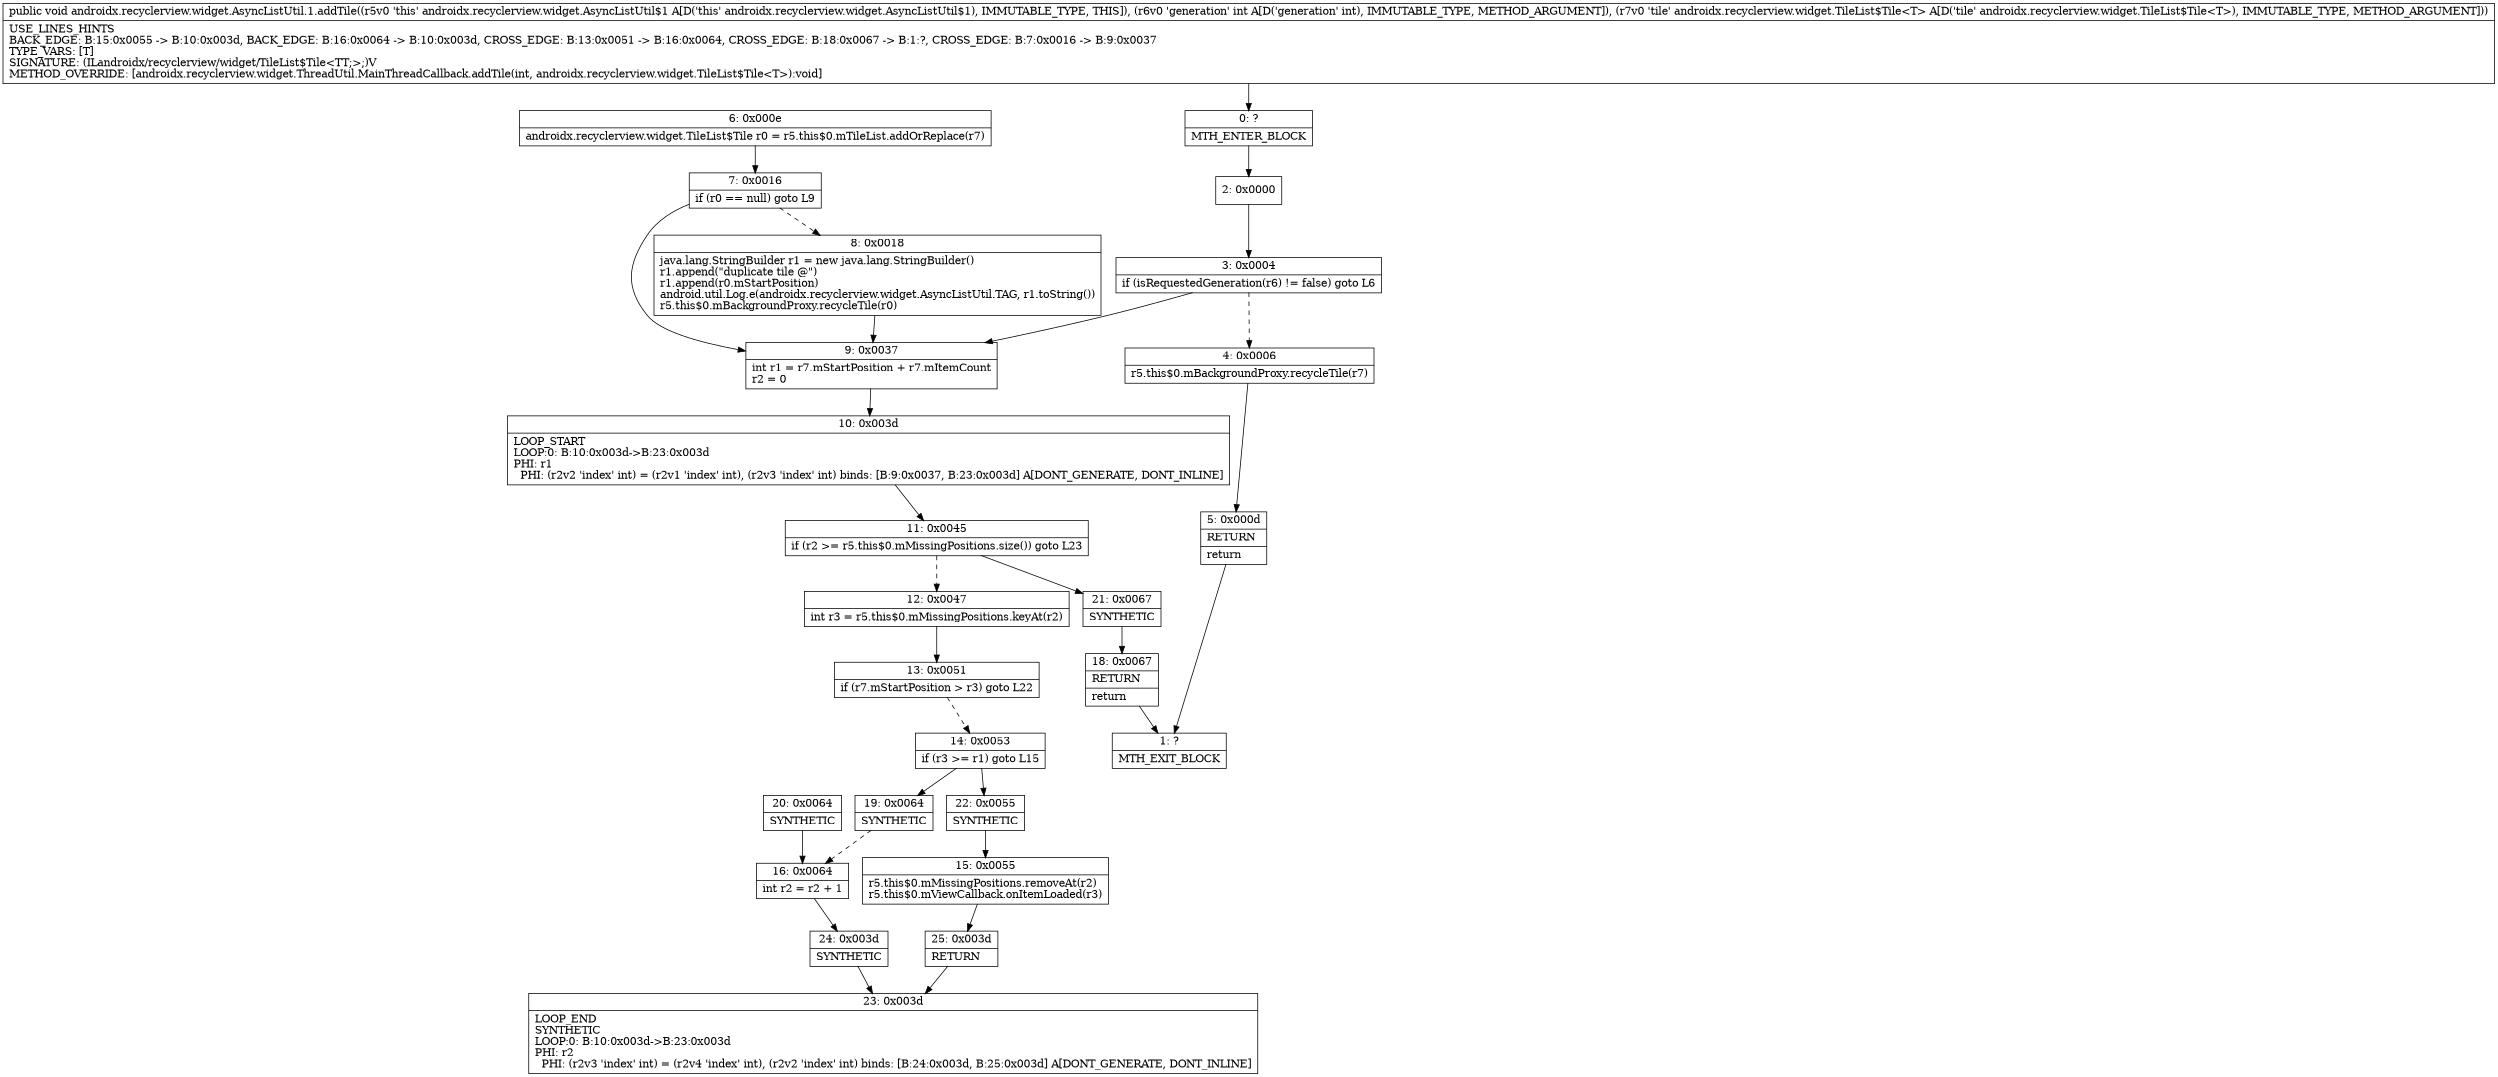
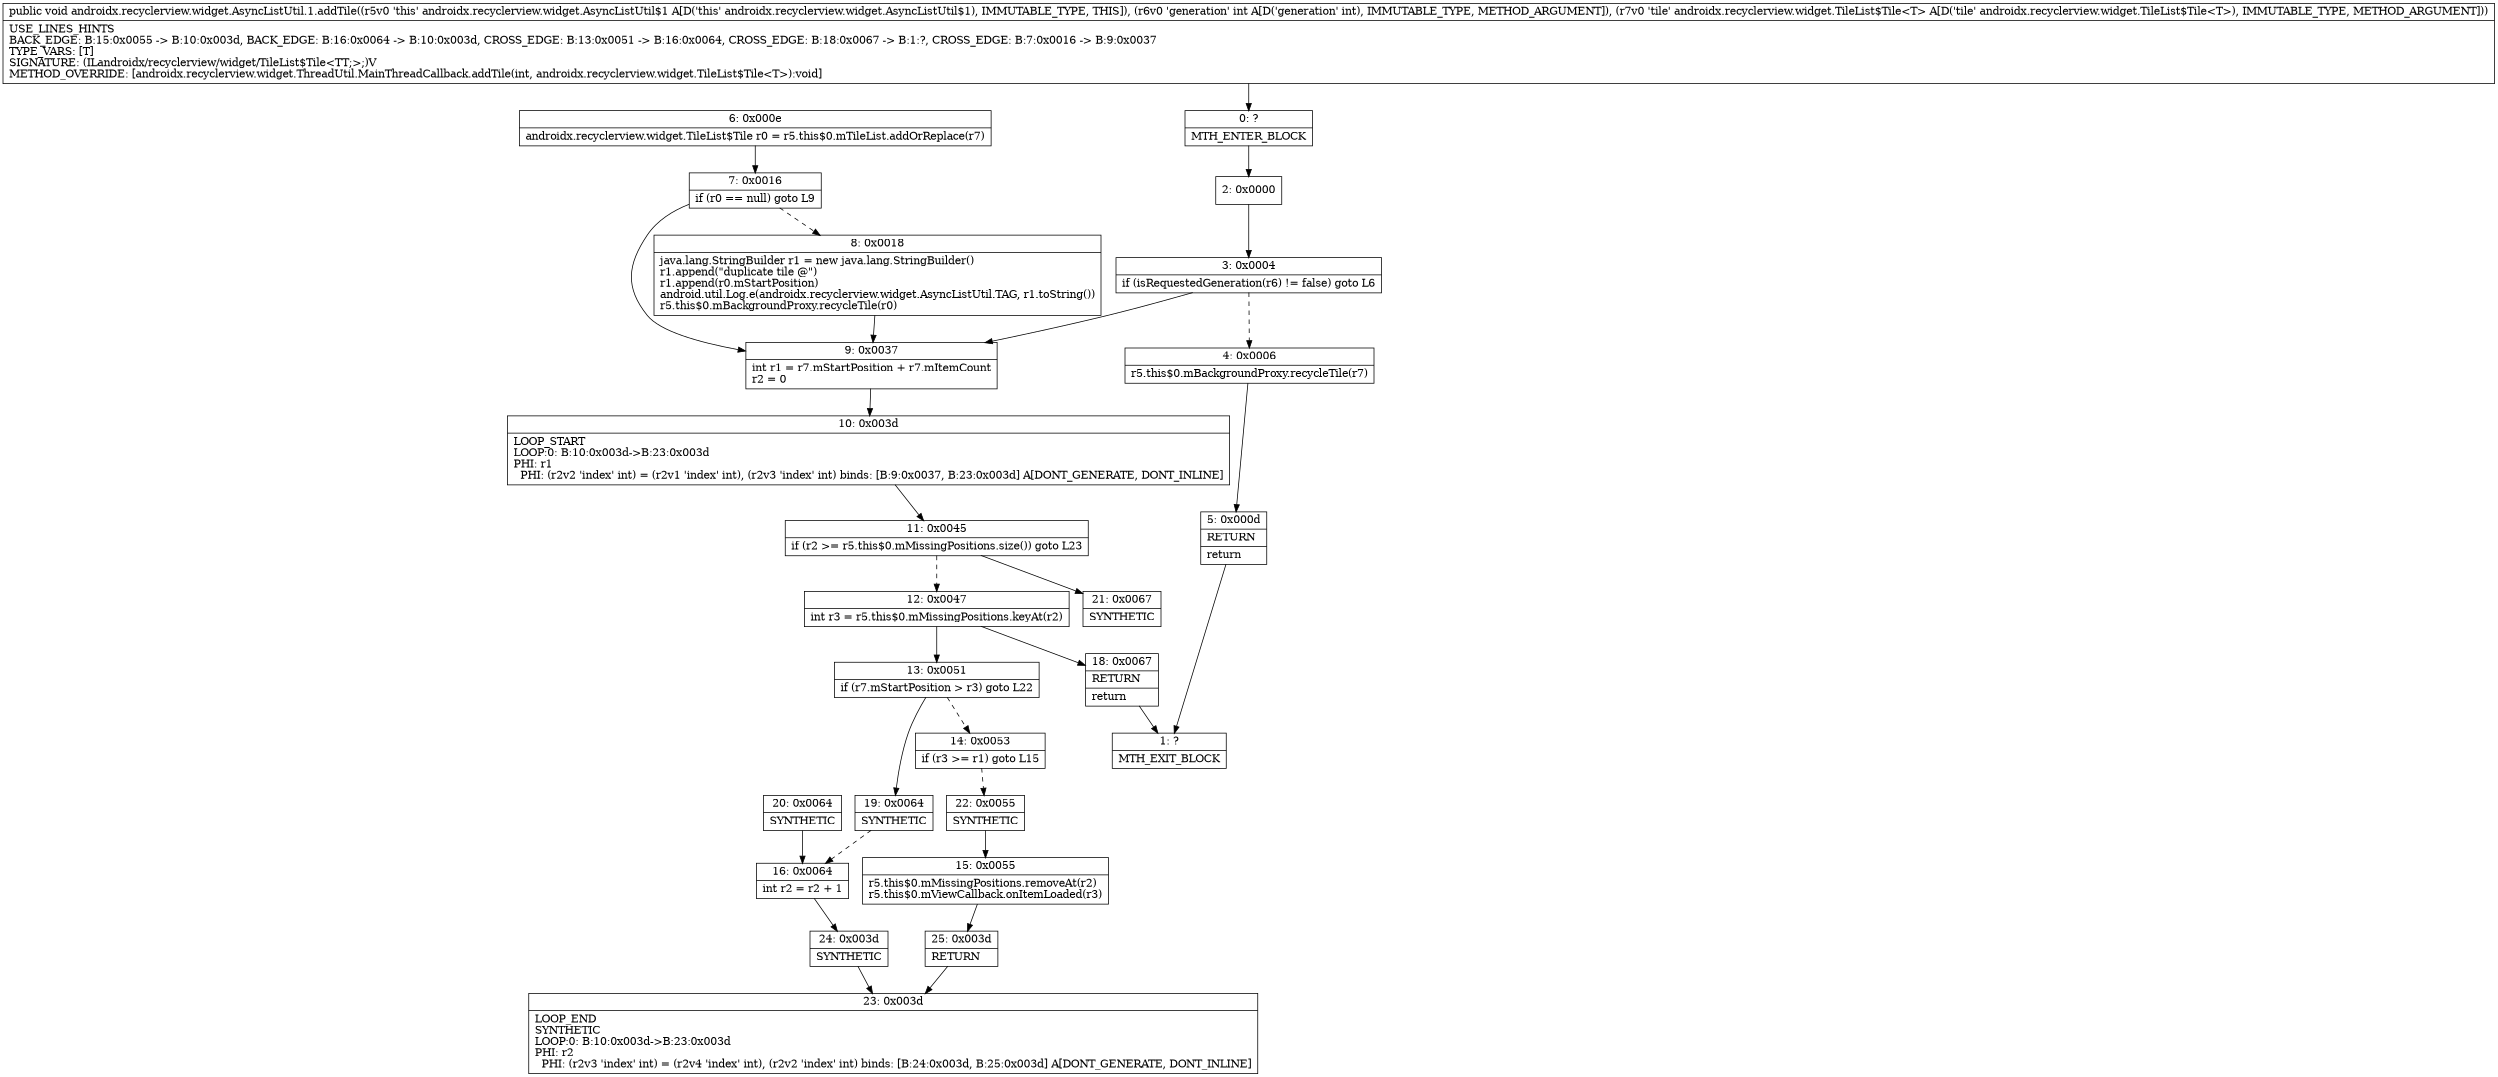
edge "21: 0x0067" -> "18: 0x0067": now "12: 0x0047" -> "18: 0x0067"
edge "14: 0x0053" -> "22: 0x0055": style solid -> dashed
edge "14: 0x0053" -> "19: 0x0064": now "13: 0x0051" -> "19: 0x0064"
